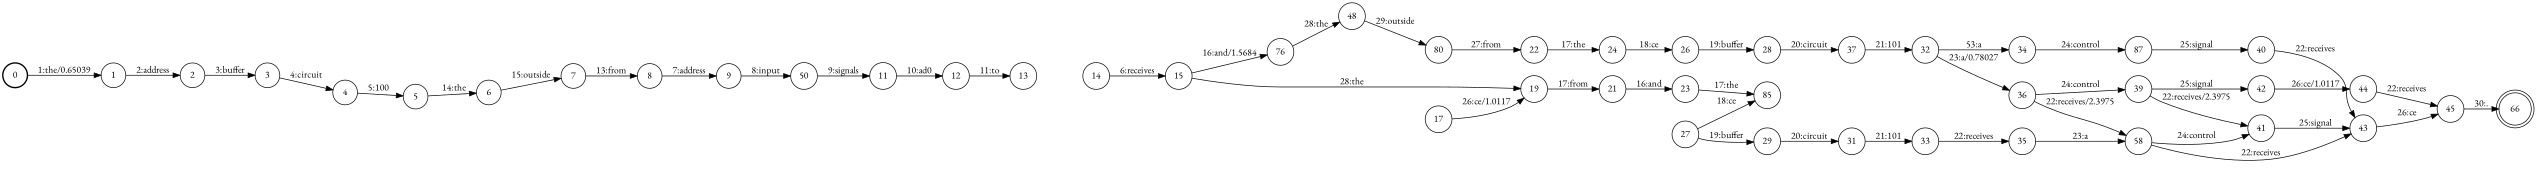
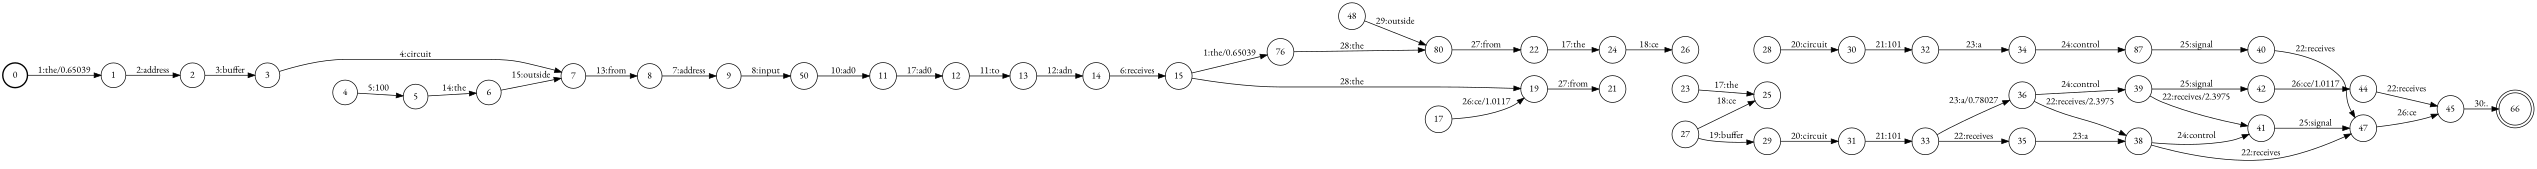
edge "76" -> "48": now "76" -> "80"
edge "32" -> "34": label "53:a" -> "23:a"
edge "26" -> "28": removed, label "19:buffer"
node "37": label "37" -> "30"
edge "15" -> "76": label "16:and/1.5684" -> "1:the/0.65039"
edge "50" -> "11": label "9:signals" -> "10:ad0"
edge "11" -> "12": label "10:ad0" -> "17:ad0"
edge "32" -> "36": now "33" -> "36"
edge "13" -> "14": added, label "12:adn"
edge "3" -> "4": now "3" -> "7"
edge "19" -> "21": label "17:from" -> "27:from"
edge "21" -> "23": removed, label "16:and"
node "85": label "85" -> "25"
node "43": label "43" -> "47"
node "58": label "58" -> "38"
